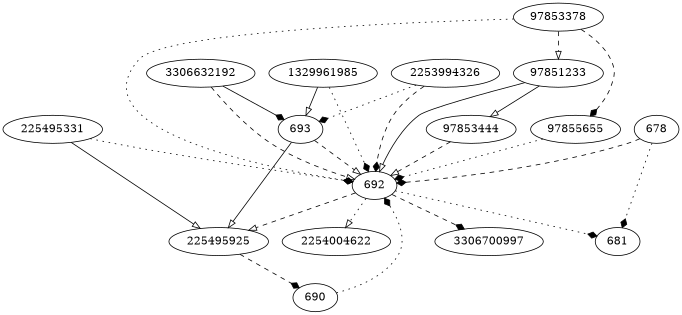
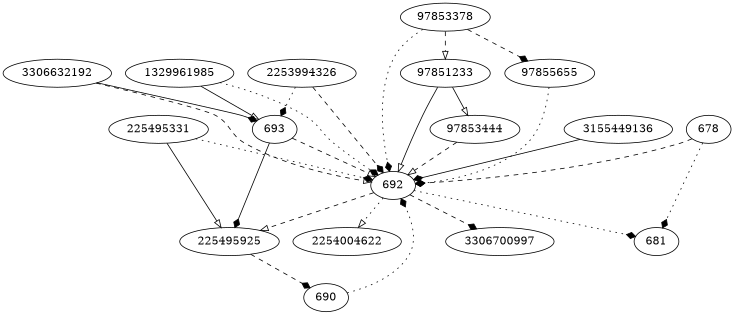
node "3155449136": added
edge "693" -> "225495925": arrowhead onormal -> diamond
